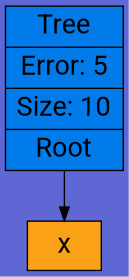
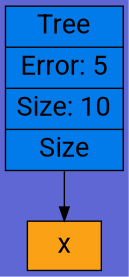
node "Tree": text "Root" -> "Size"
